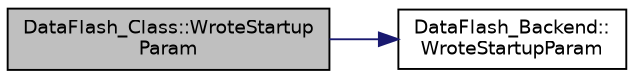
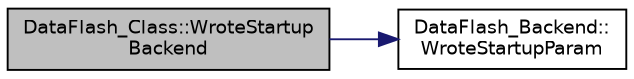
node "DataFlash_Class::WroteStartup Param": label "DataFlash_Class::WroteStartup Param" -> "DataFlash_Class::WroteStartup Backend"
